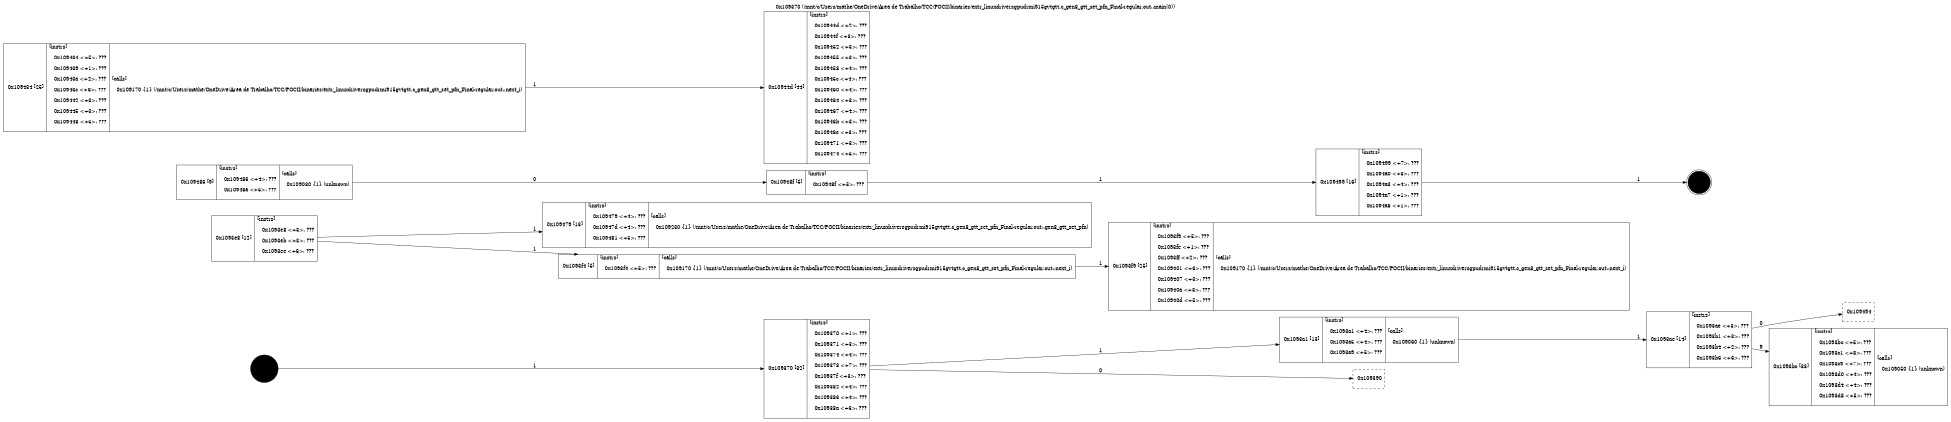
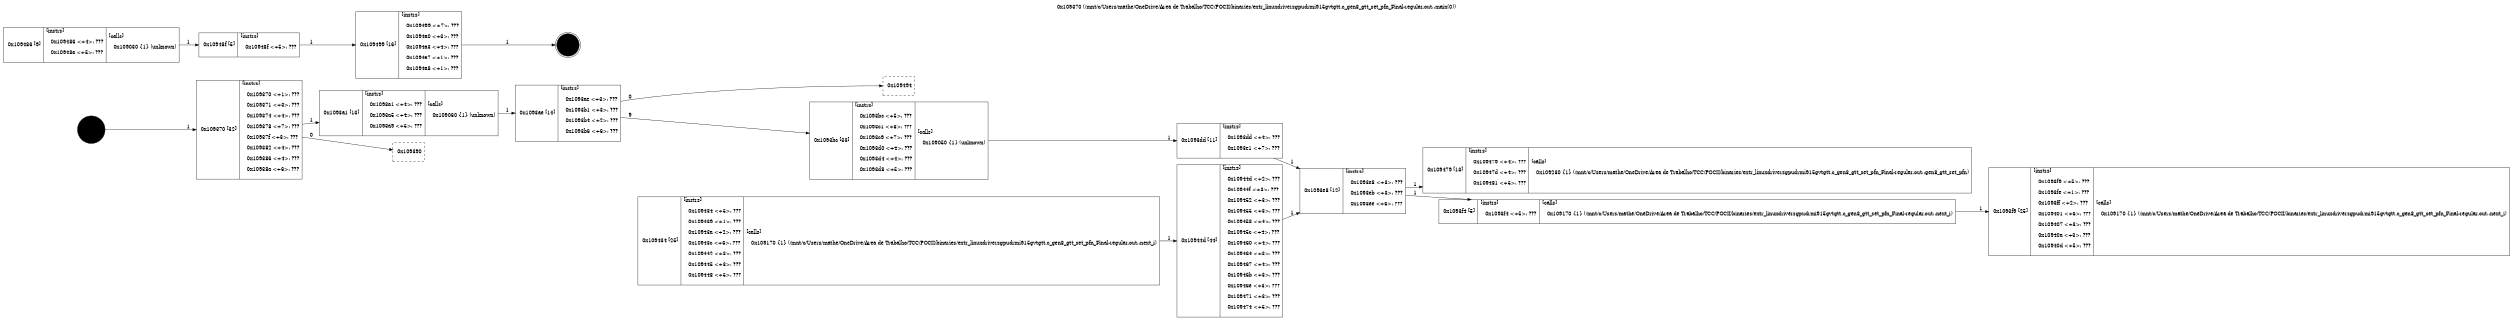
node "0x1093dd [11]": added
edge "0x109486 [9]" -> "0x10948f [5]": label " 0" -> " 1"
edge "0x10944d [44]" -> "0x1093e8 [12]": added, label "1"
